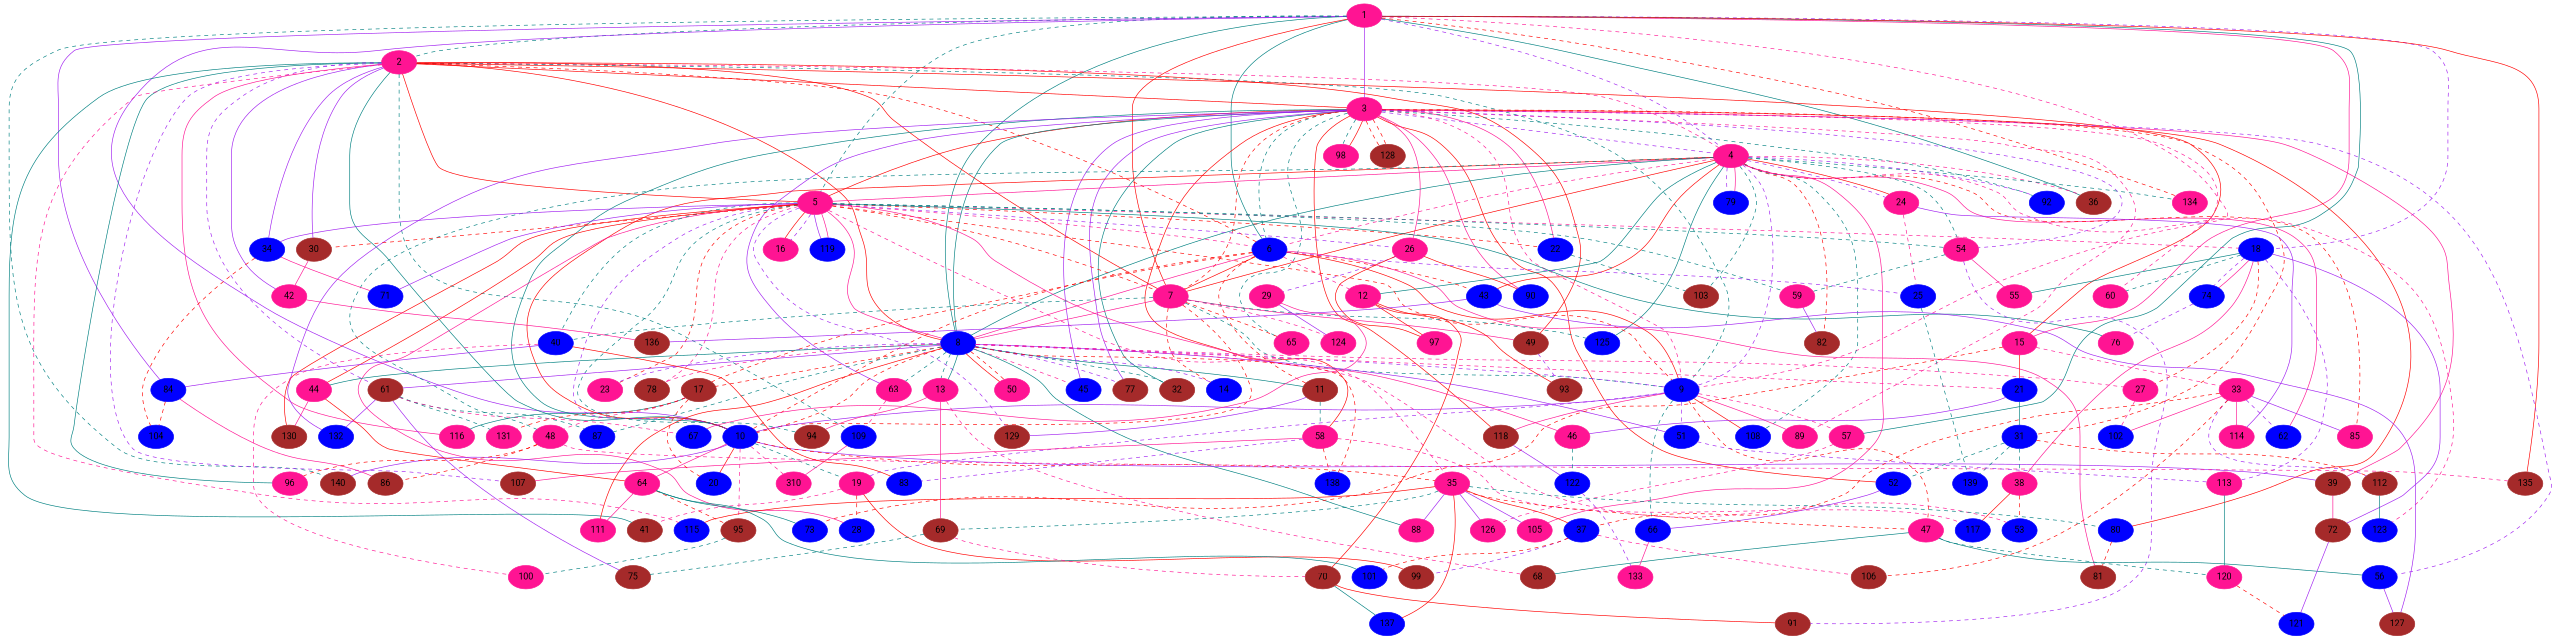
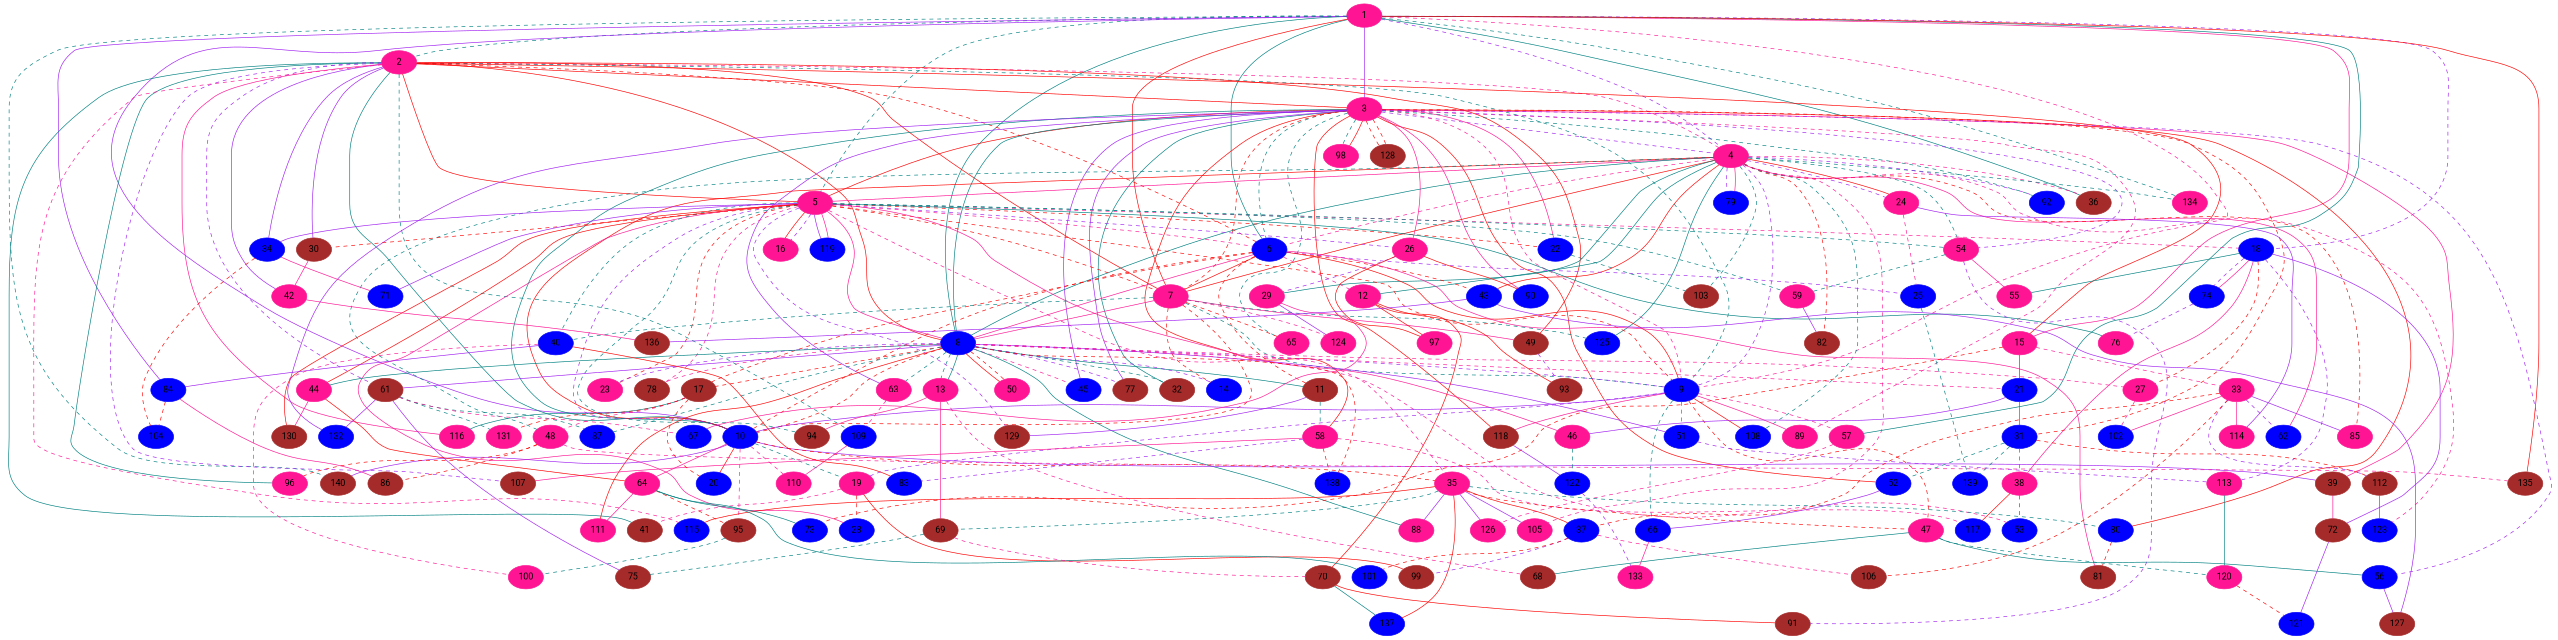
edge "1" -- "134": color red -> teal
edge "4" -- "29": added
node "60": removed
edge "4" -- "105": style solid -> dashed
node "310": label "310" -> "110"
